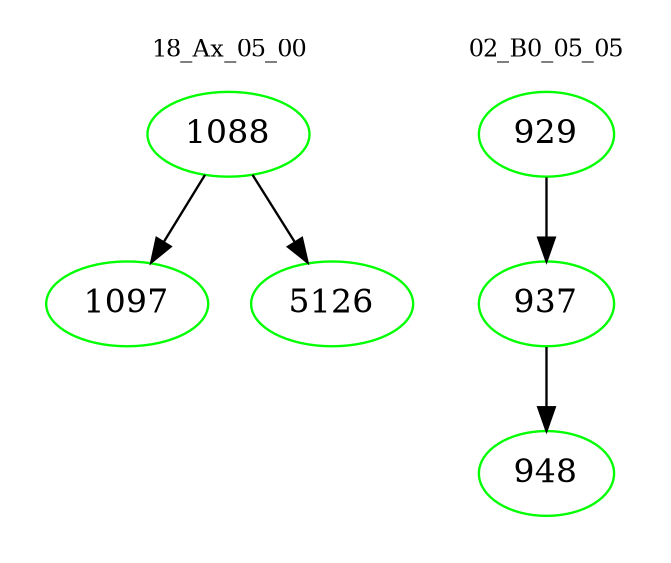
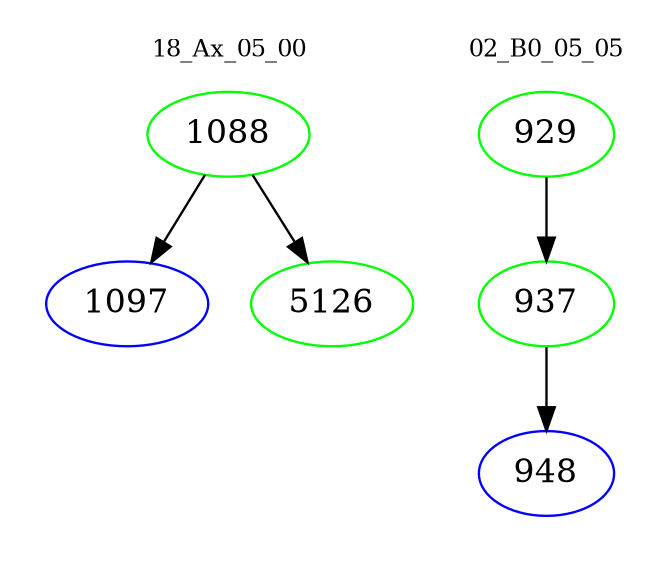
node "1097": color green -> blue
node "948": color green -> blue
